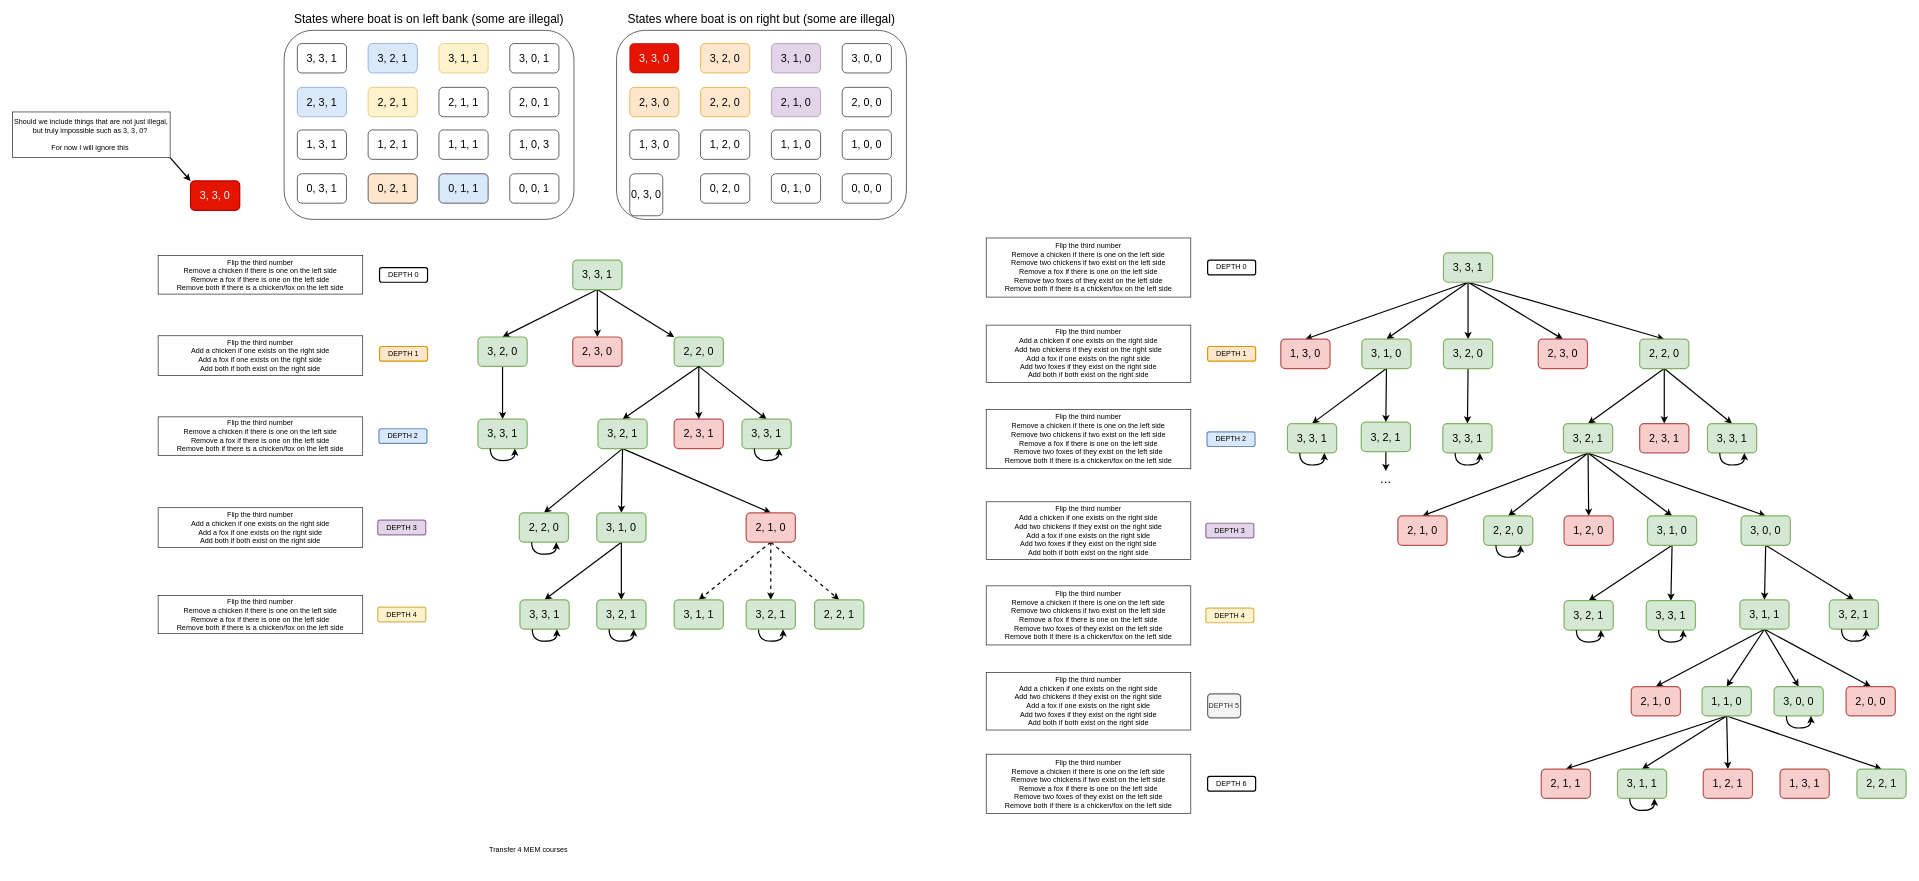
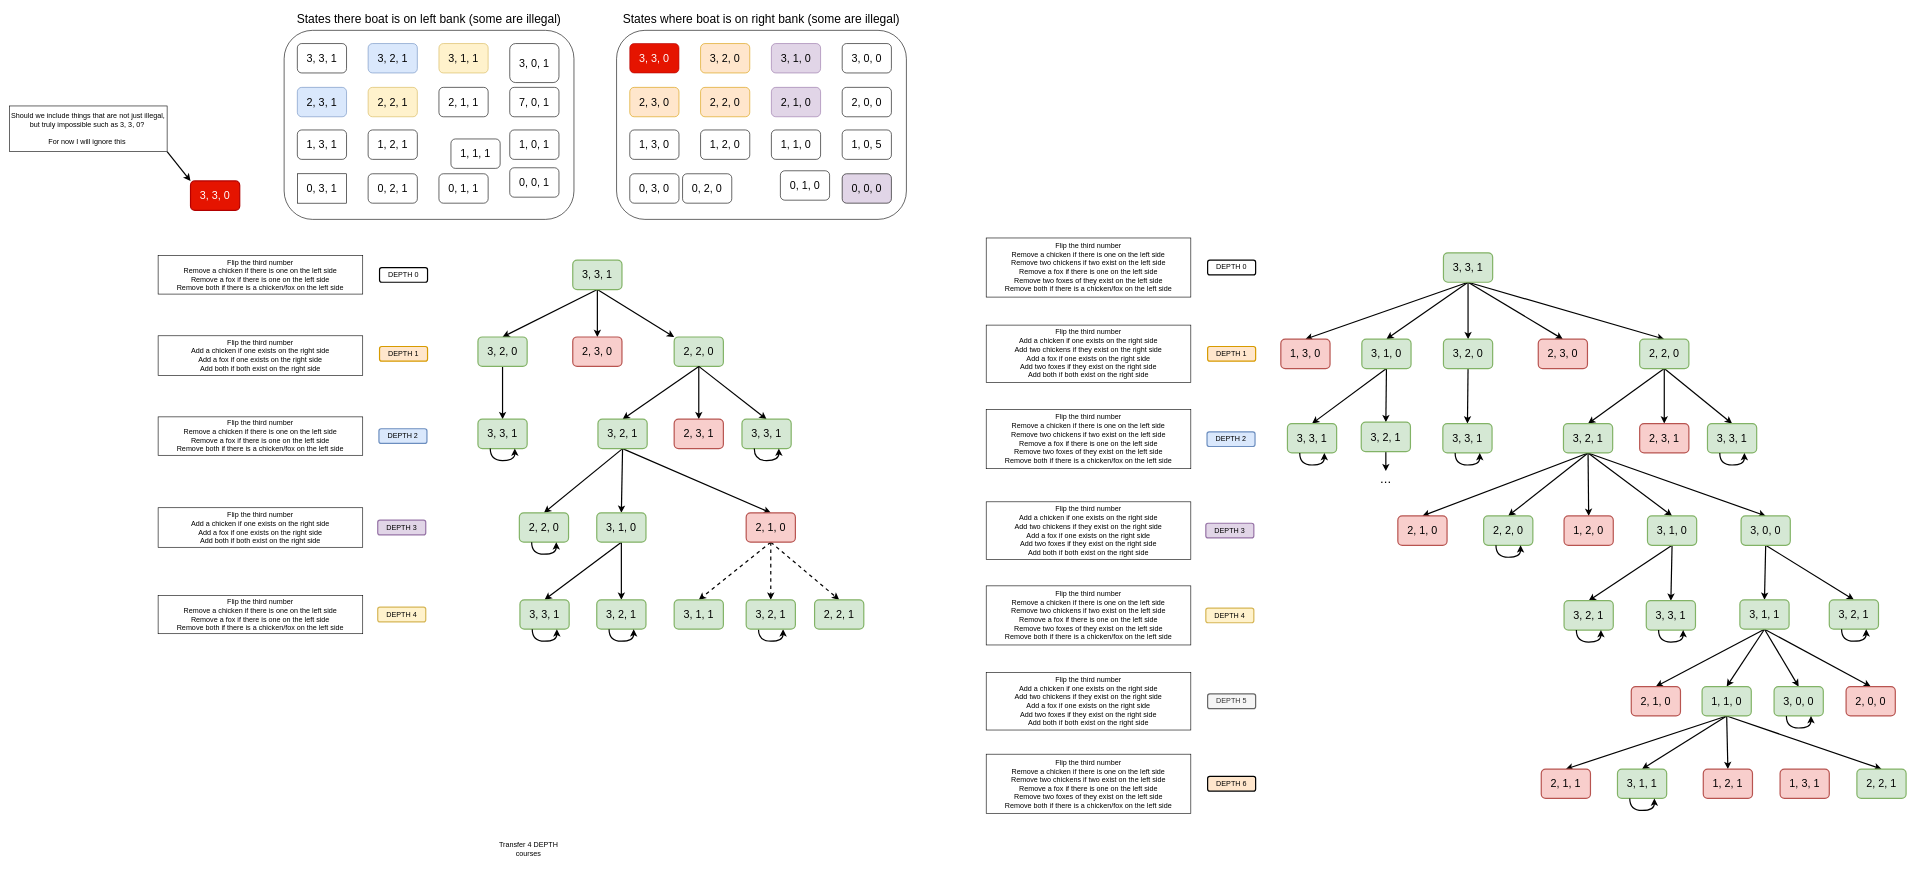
node "States where boat is on left bank (some are illegal)": label "States where boat is on left bank (some are illegal)" -> "States there boat is on left bank (some are illegal)"
node "States where boat is on right but (some are illegal)": label "States where boat is on right but (some are illegal)" -> "States where boat is on right bank (some are illegal)"
node "3, 0, 1": size 49x29 -> 49x39
node "2, 0, 1": label "2, 0, 1" -> "7, 0, 1"
node "Should we include things that are not just illegal, but truly impossible such as 3, 3, 0? For now I will ignore this": moved (91, 135) -> (88, 129)
node "1, 1, 1": moved (464, 145) -> (476, 154)
node "1, 0, 3": label "1, 0, 3" -> "1, 0, 1"
node "1, 0, 0": label "1, 0, 0" -> "1, 0, 5"
node "0, 3, 1": shape rounded rectangle -> rectangle
node "0, 2, 1": fillcolor #ffe6cc -> #ffffff
node "0, 1, 1": fillcolor #dae8fc -> #ffffff
node "0, 0, 1": moved (534, 188) -> (534, 182)
node "0, 2, 0": moved (725, 188) -> (707, 188)
node "0, 1, 0": moved (796, 188) -> (805, 185)
node "0, 0, 0": fillcolor #ffffff -> #e1d5e7
node "0, 3, 0": size 33x42 -> 49x29
node "DEPTH 5": size 33x24 -> 48x15
node "DEPTH 6": fillcolor #ffffff -> #ffe6cc
node "Transfer 4 MEM courses": label "Transfer 4 MEM courses" -> "Transfer 4 DEPTH courses"
